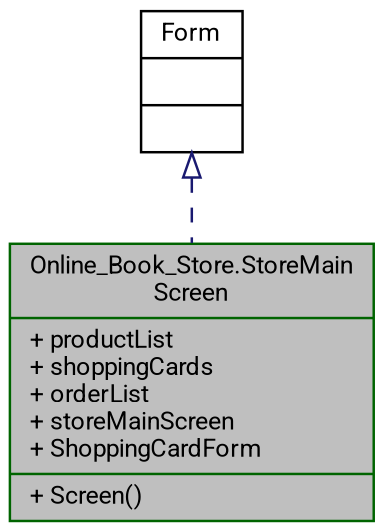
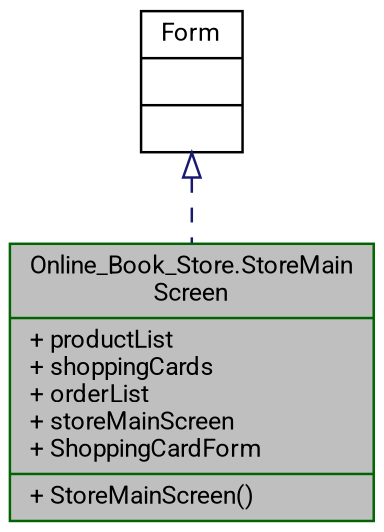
node "Online_Book_Store.StoreMain": text "+ Screen()" -> "+ StoreMainScreen()"
